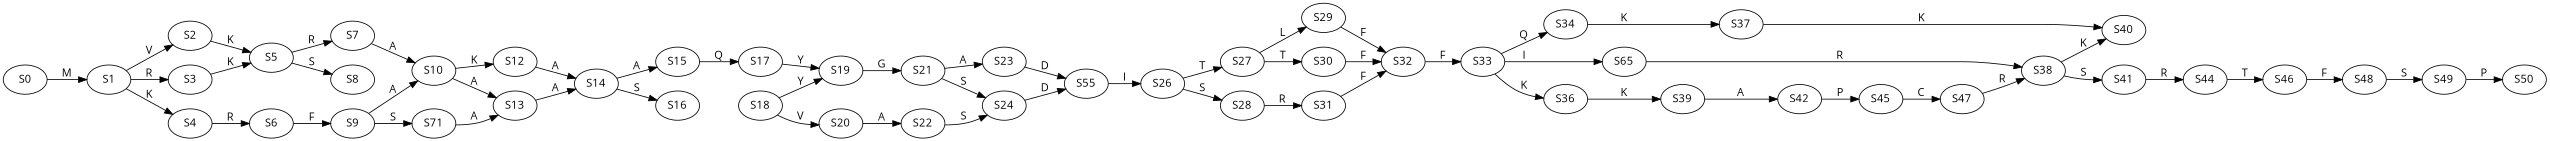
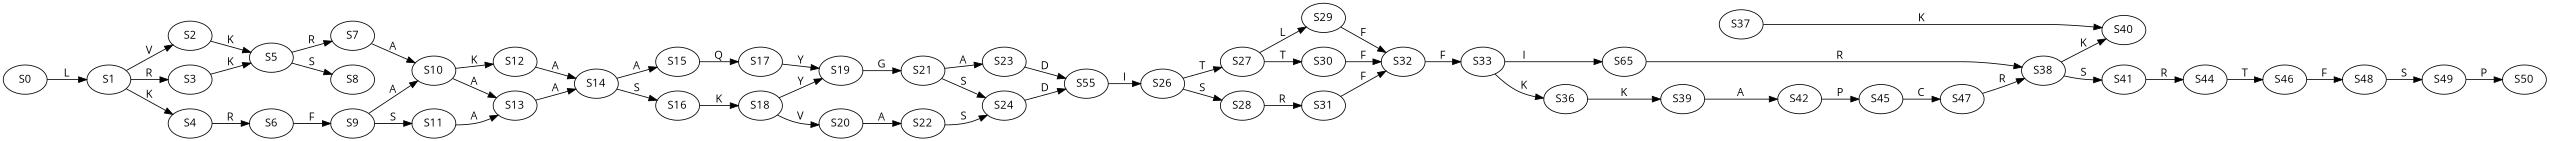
node "S34": removed
edge "S0" -> "S1": label "M" -> "L"
edge "S16" -> "S18": added, label "K"
node "S71": label "S71" -> "S11"
